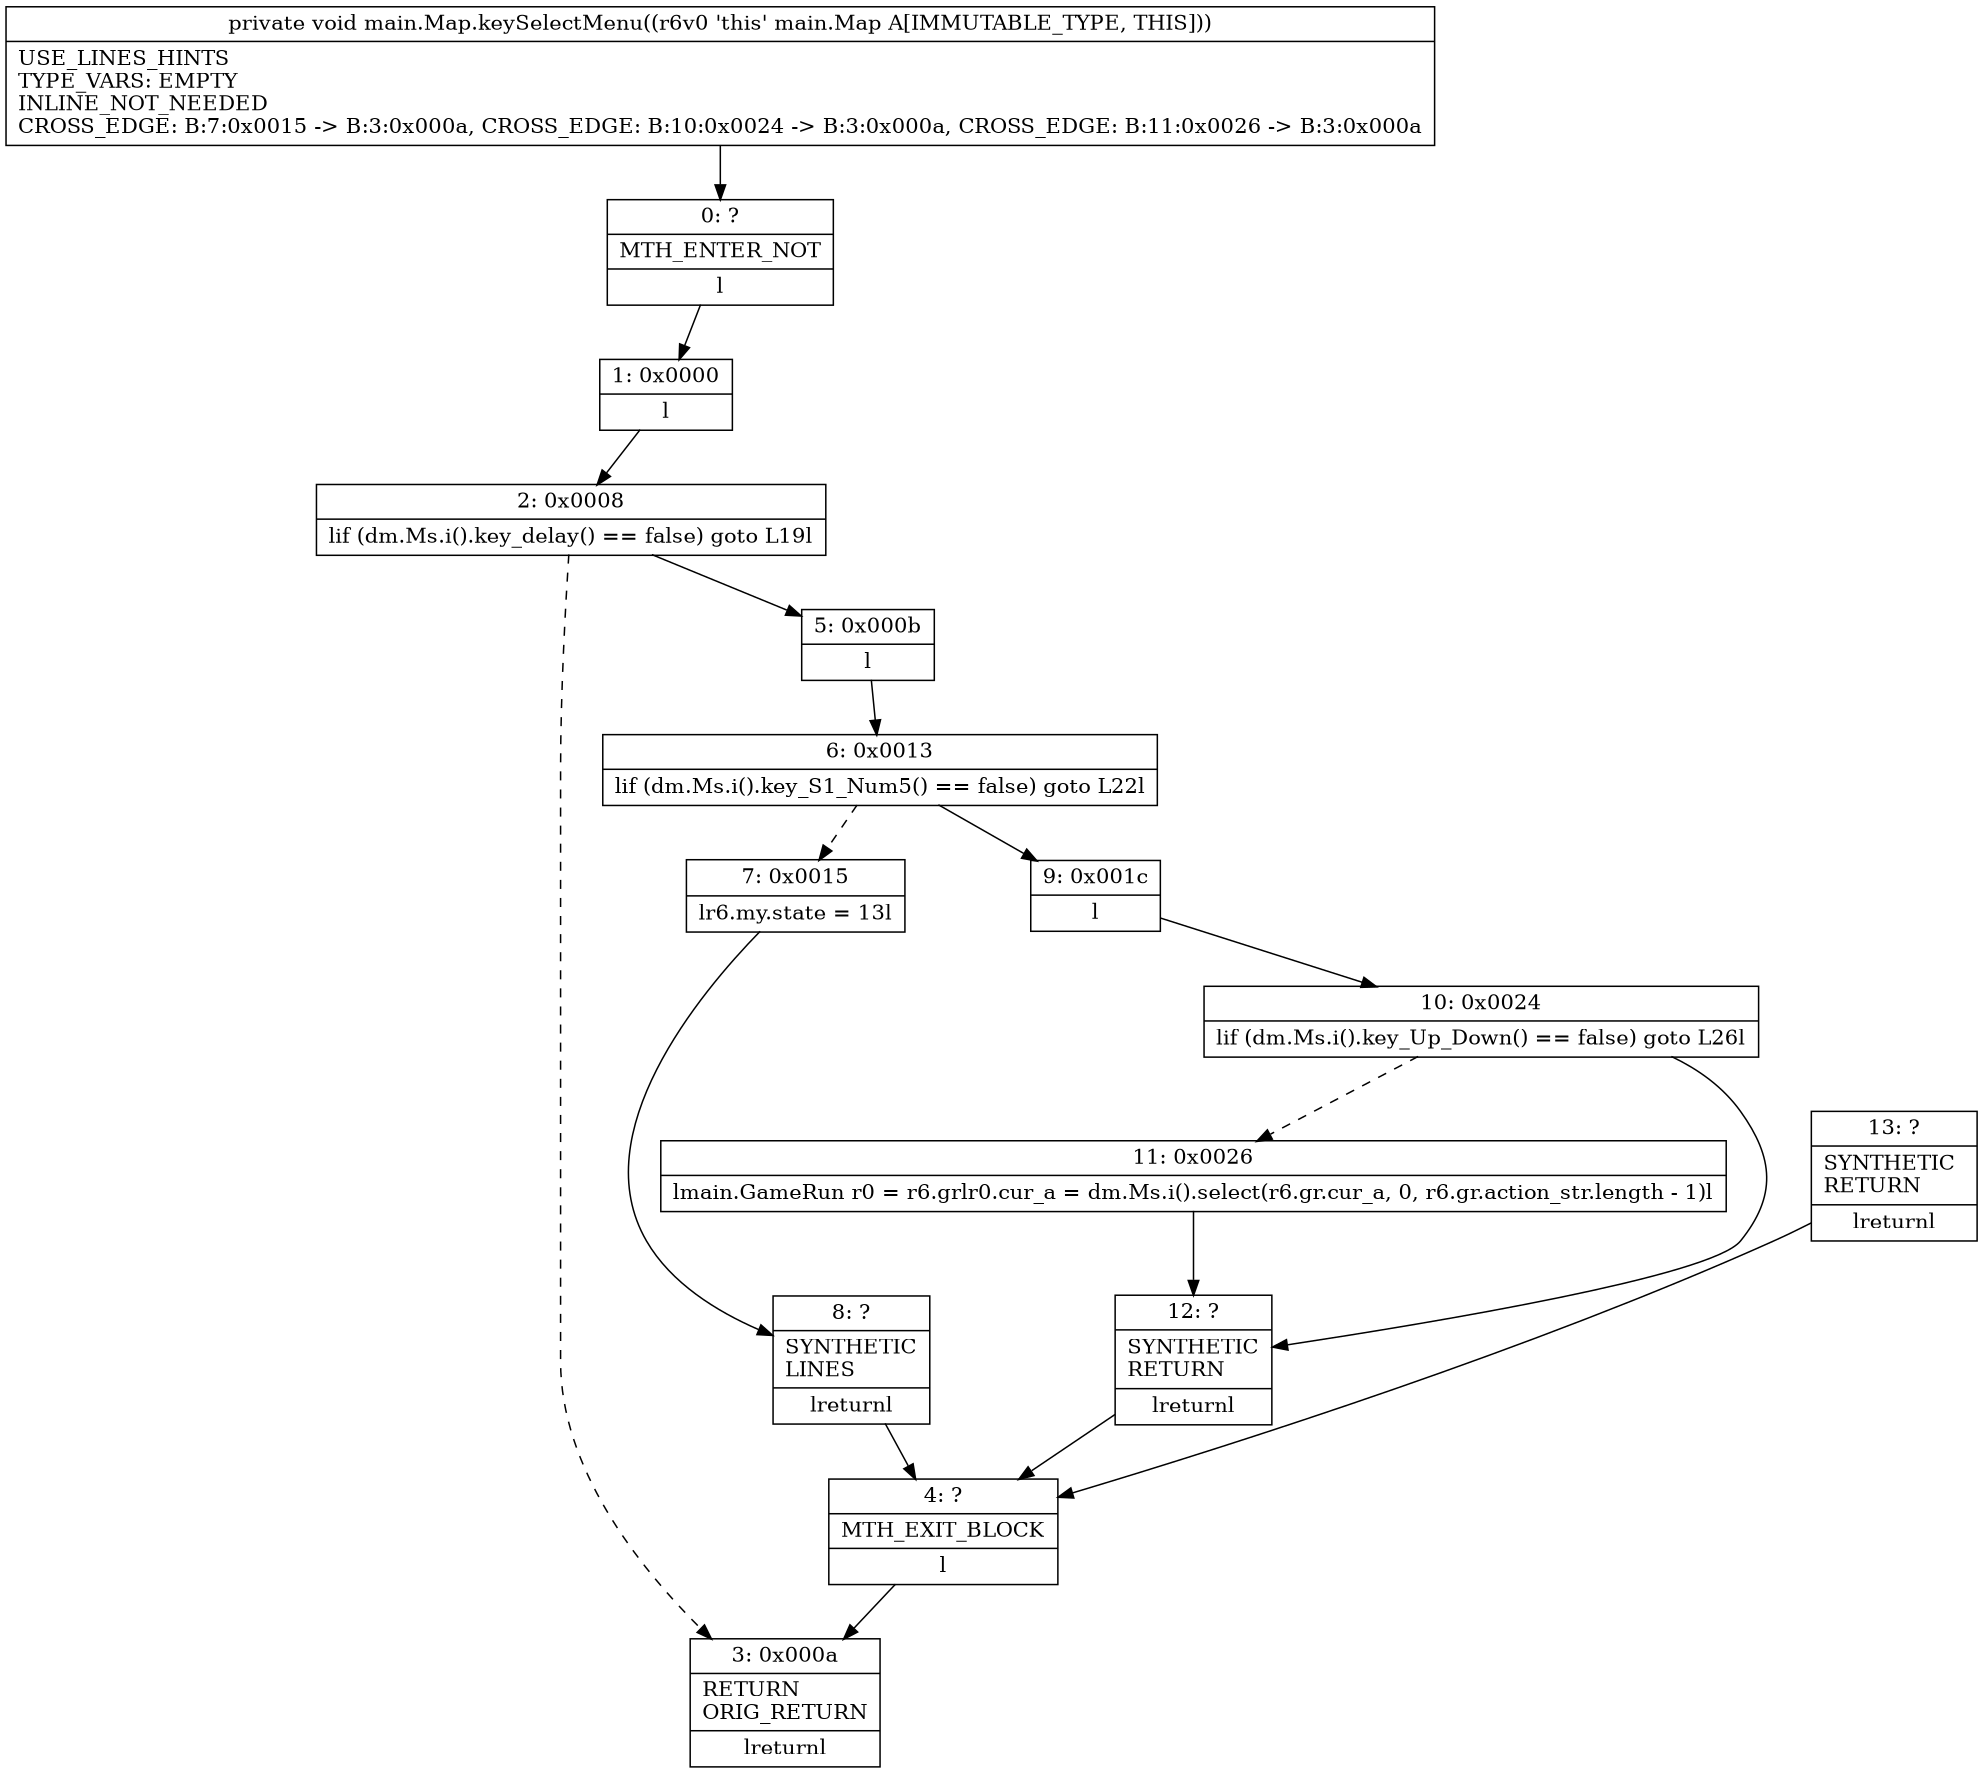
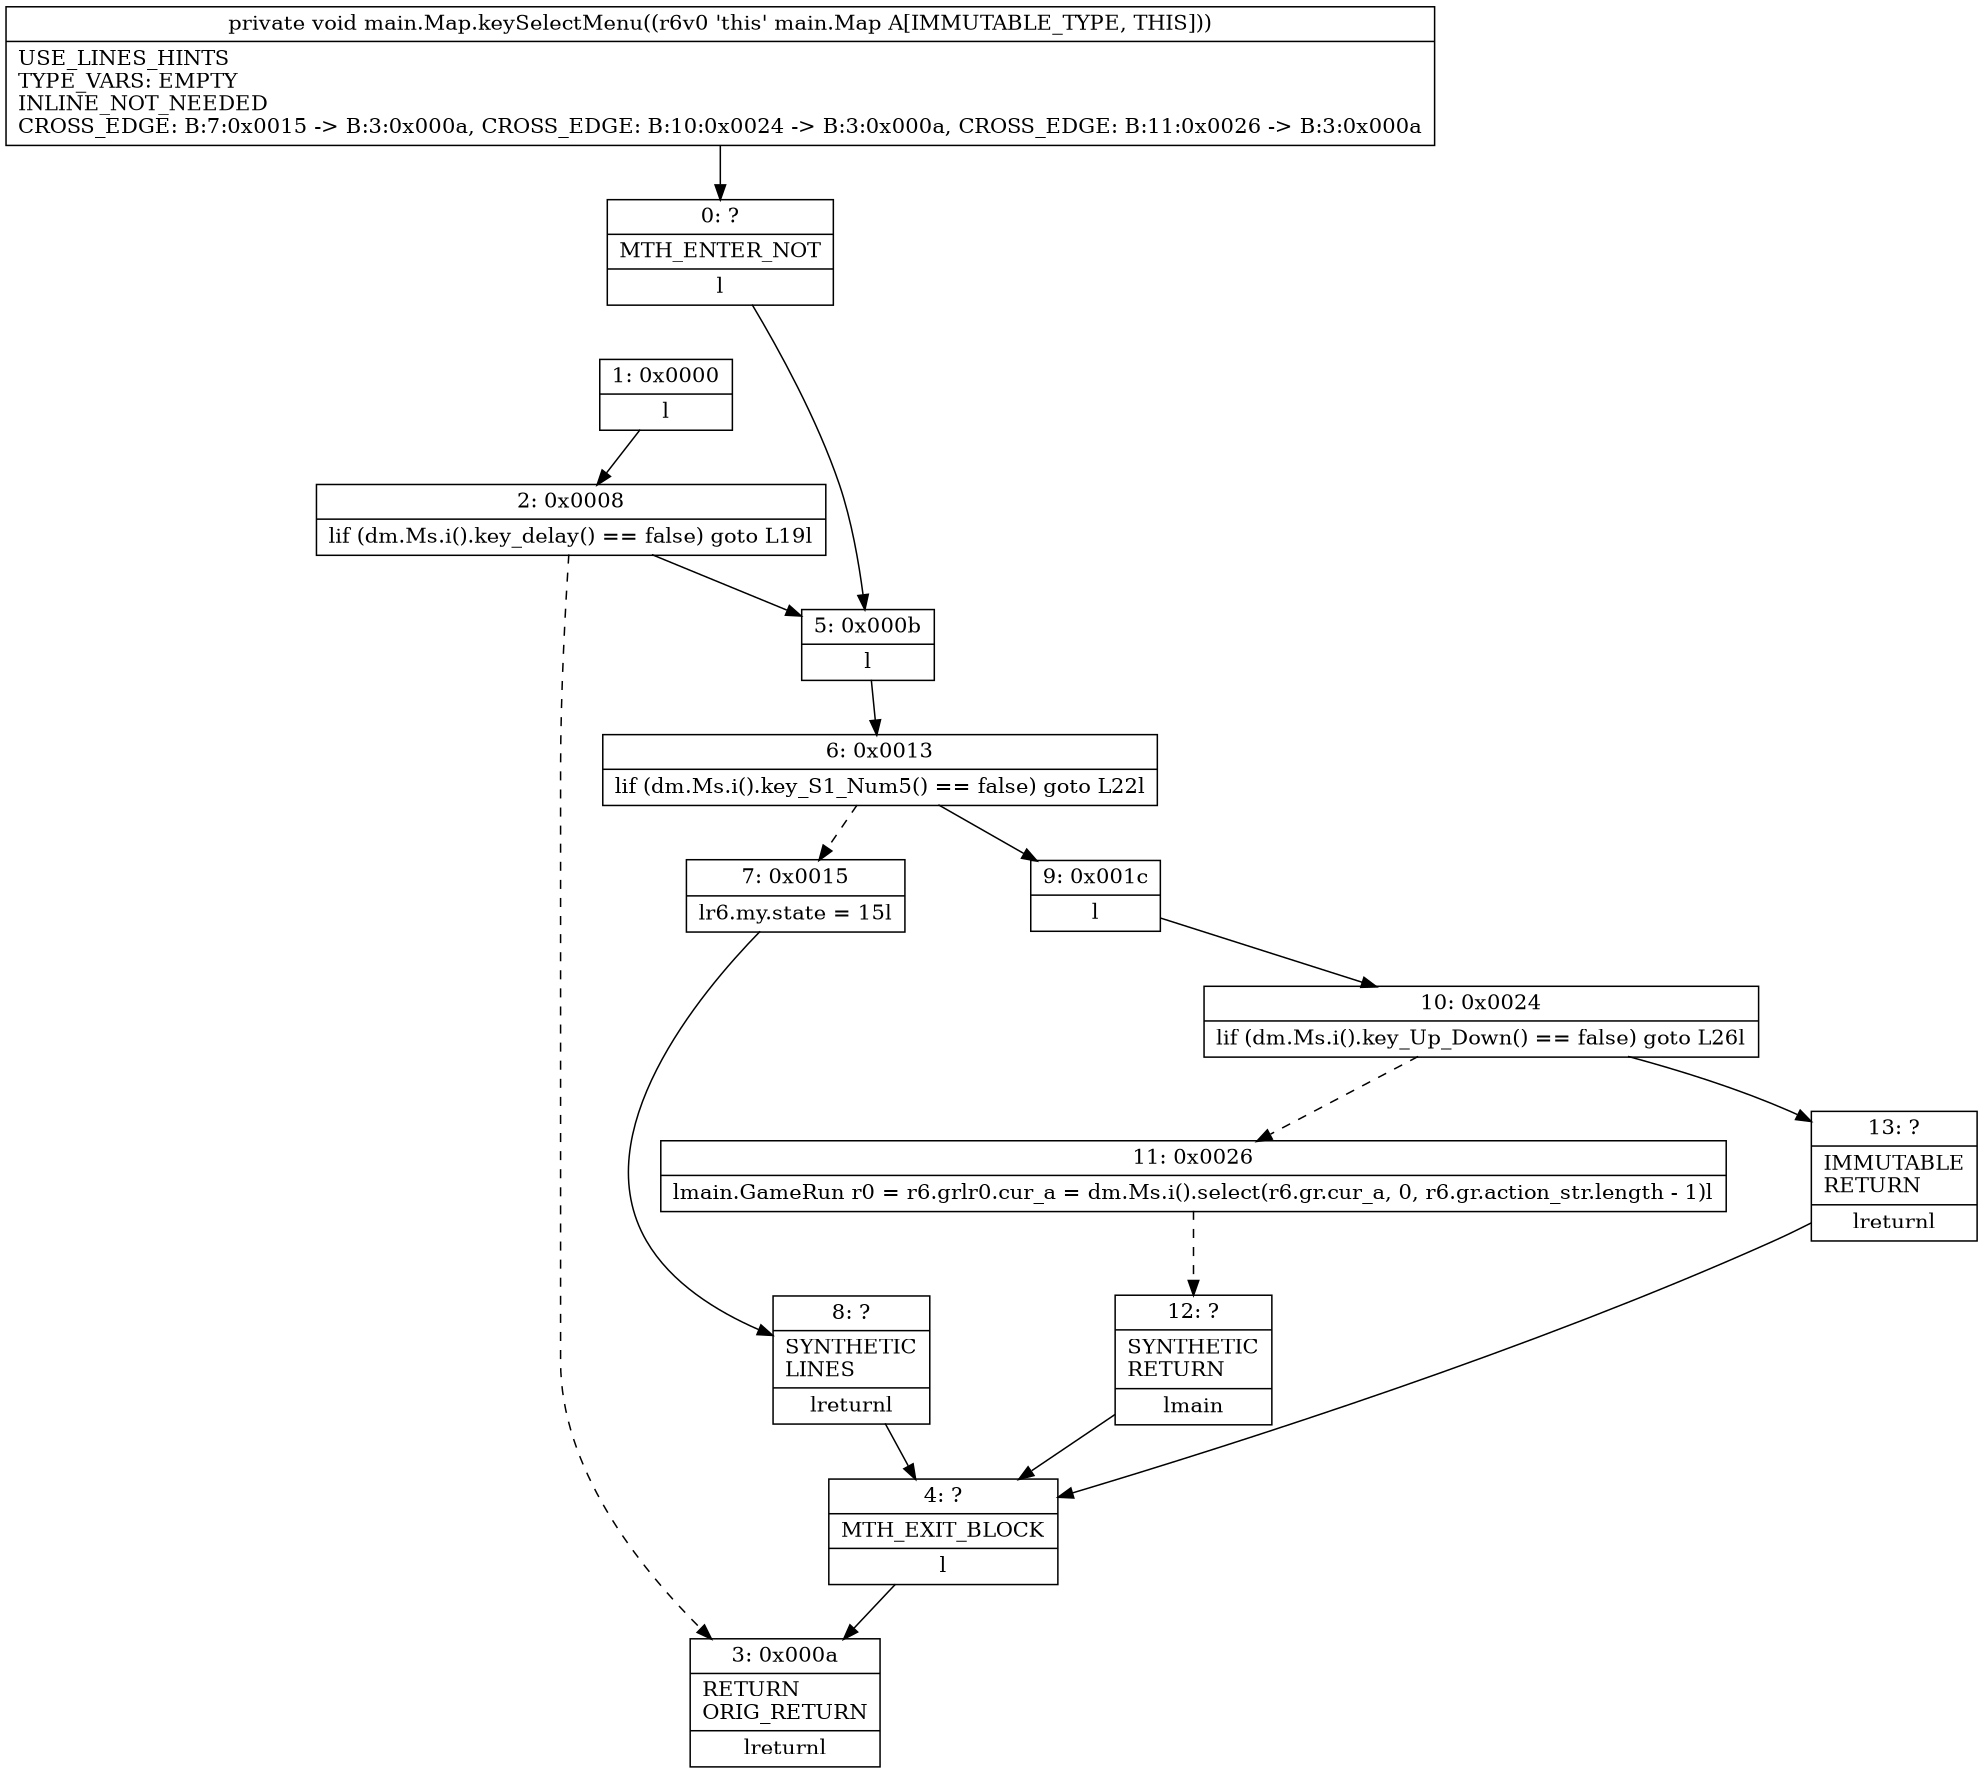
edge "0: ?" -> "1: 0x0000": now "0: ?" -> "5: 0x000b"
node "7: 0x0015": text "lr6.my.state = 13l" -> "lr6.my.state = 15l"
node "13: ?": text "SYNTHETIC" -> "IMMUTABLE"
edge "11: 0x0026" -> "12: ?": style solid -> dashed
edge "10: 0x0024" -> "12: ?": now "10: 0x0024" -> "13: ?"
node "12: ?": text "lreturnl" -> "lmain"
